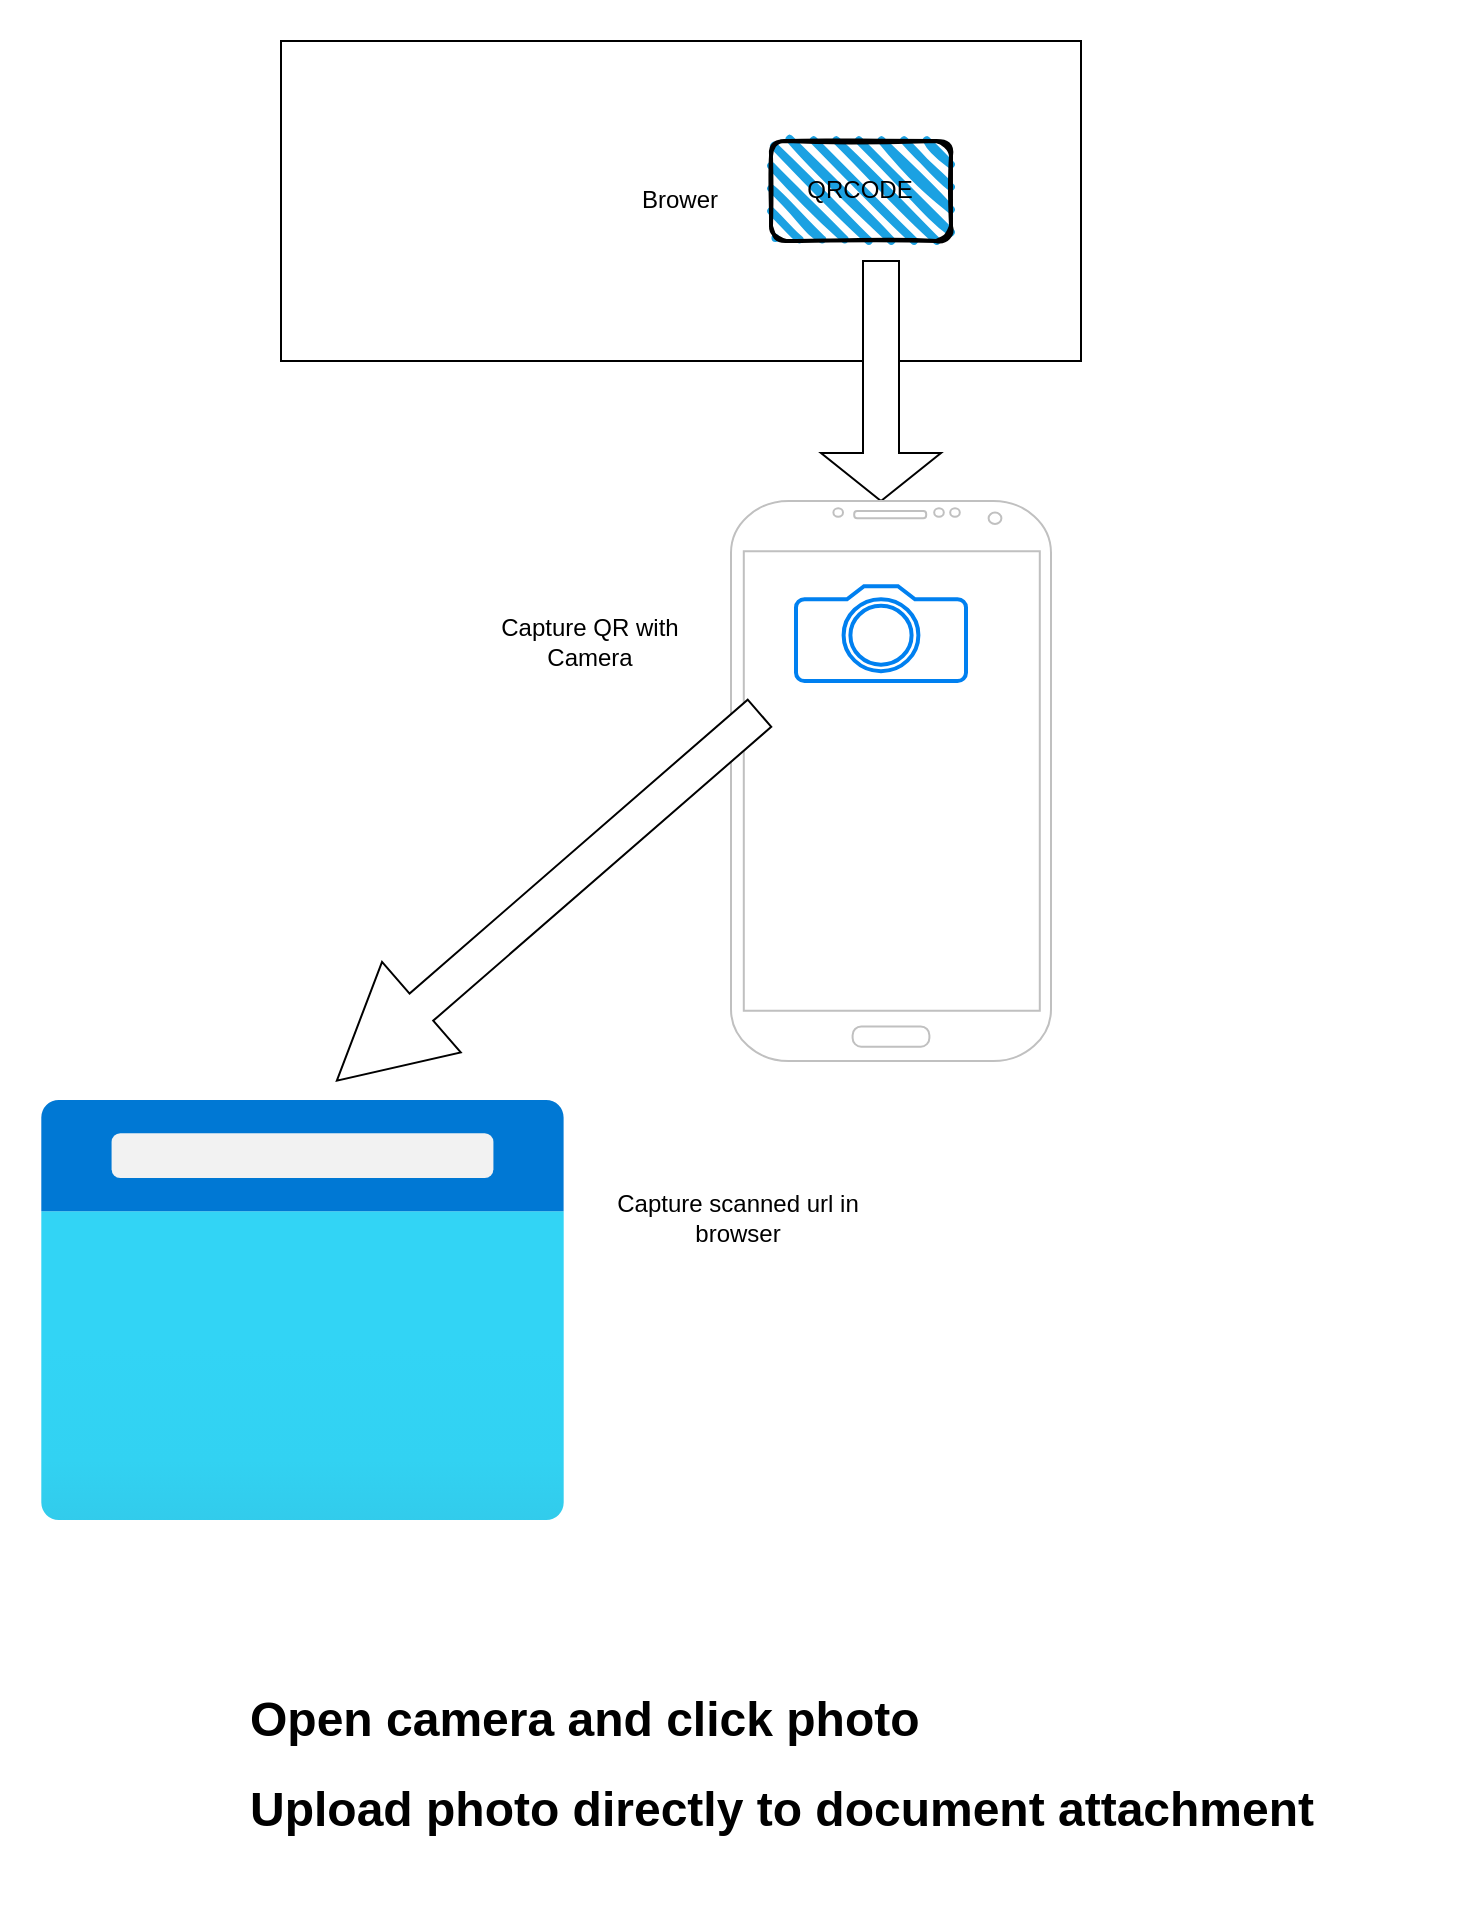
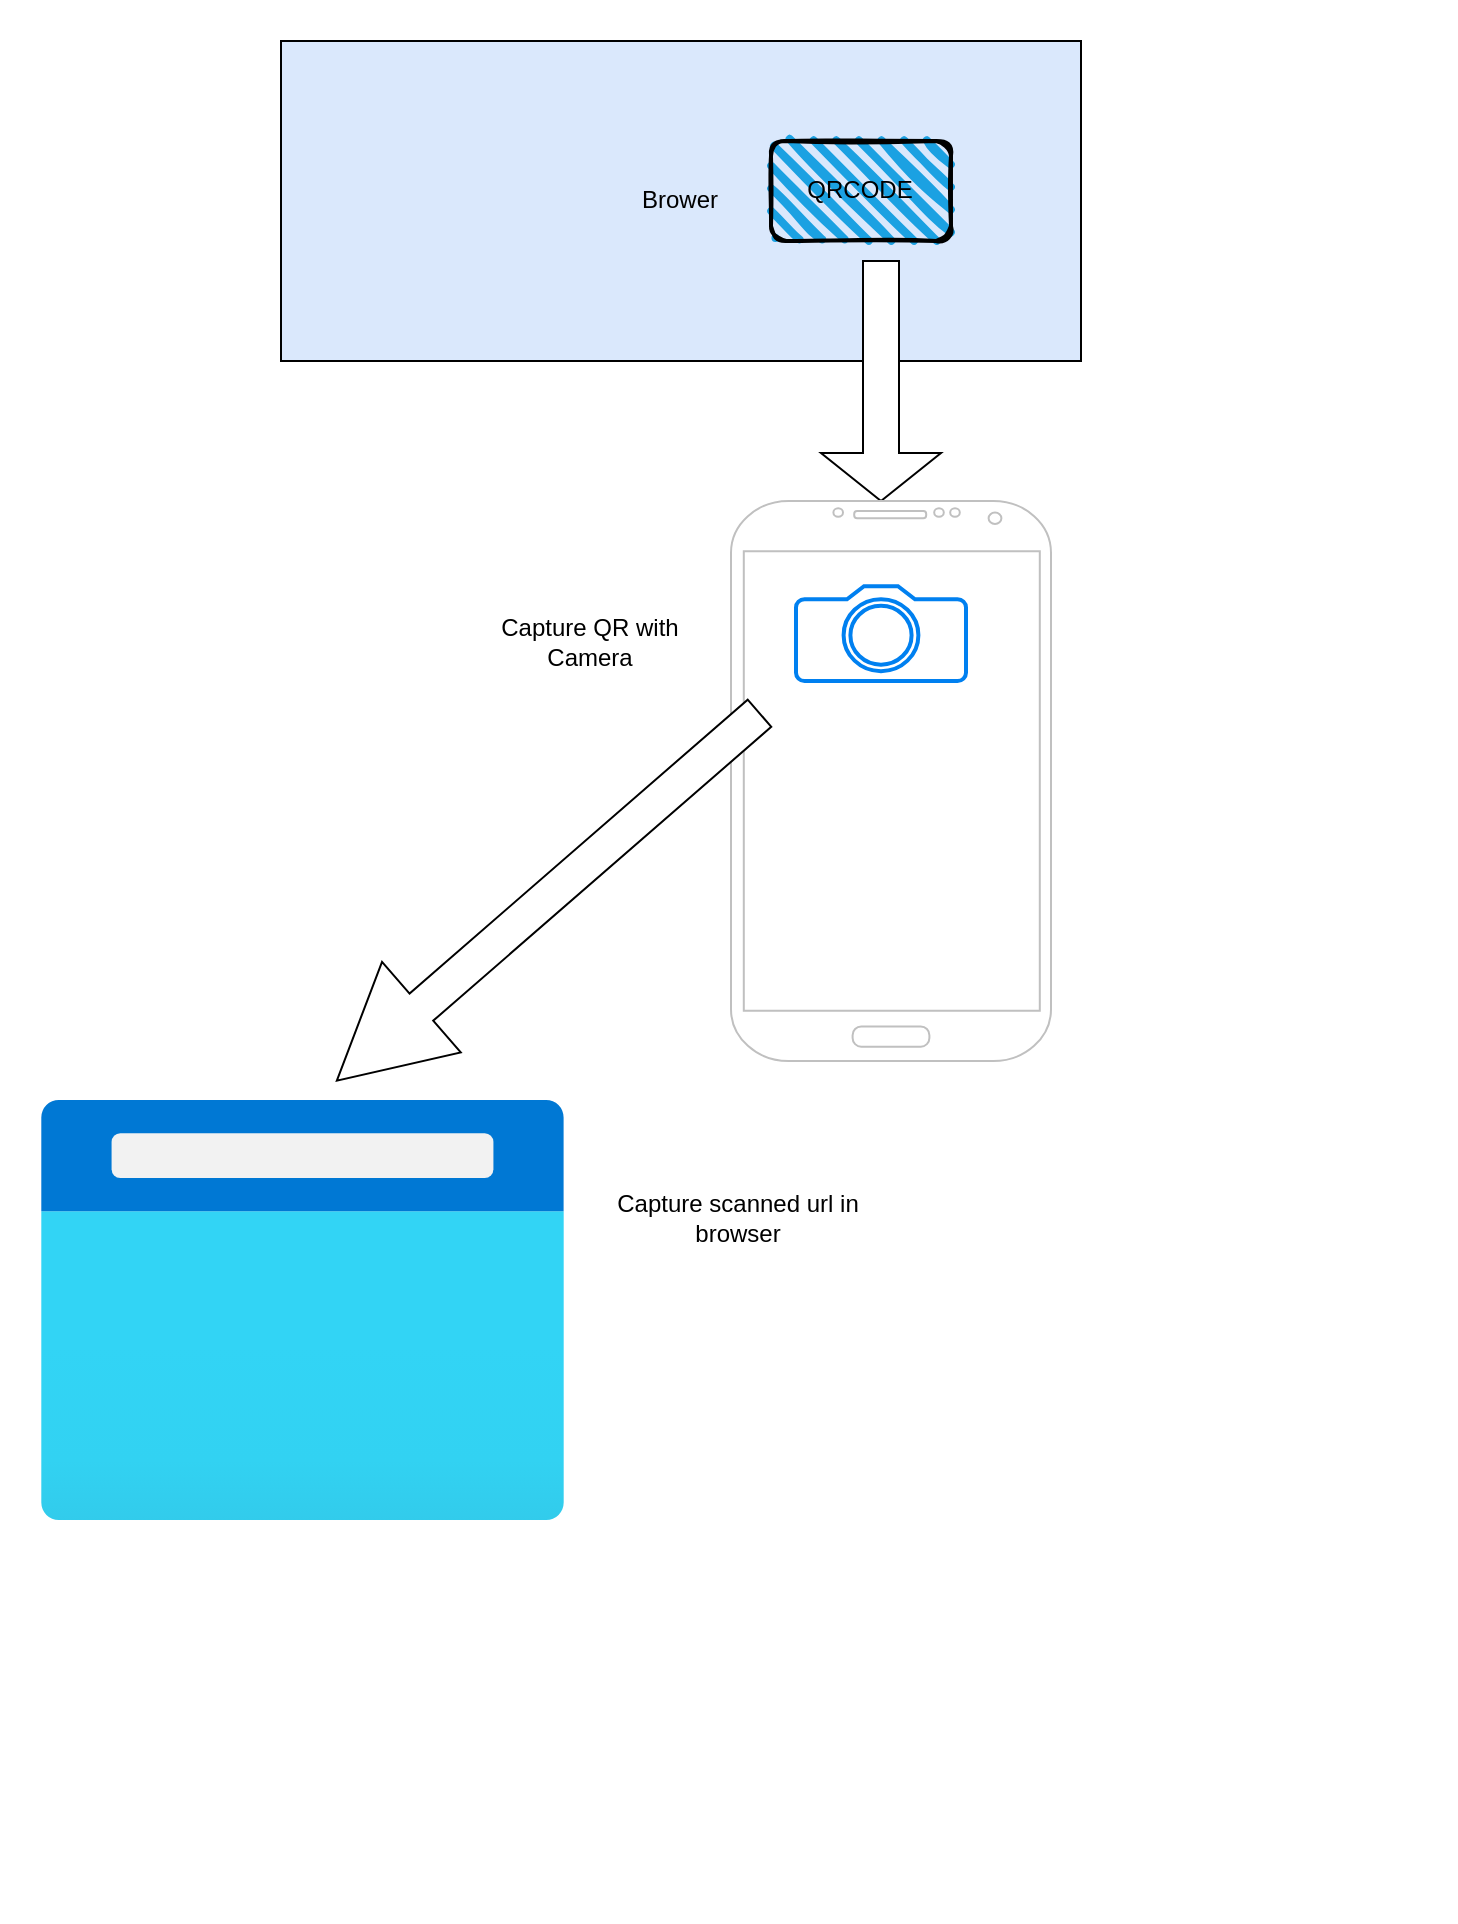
node "Brower": fillcolor #ffffff -> #dae8fc
node "Open camera and click photo Upload photo directly to document attachment": removed
